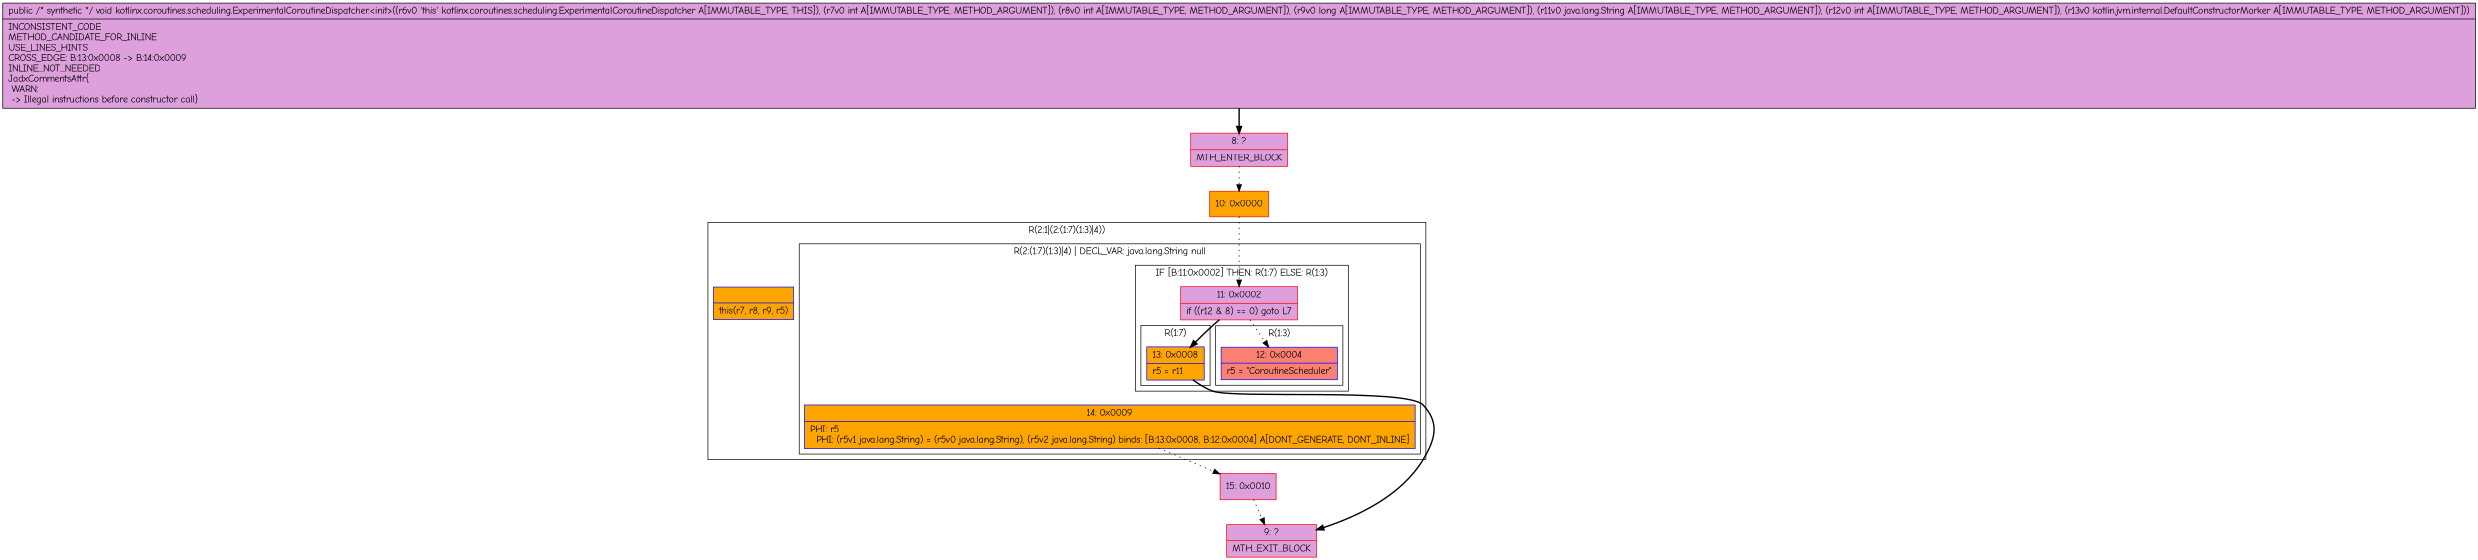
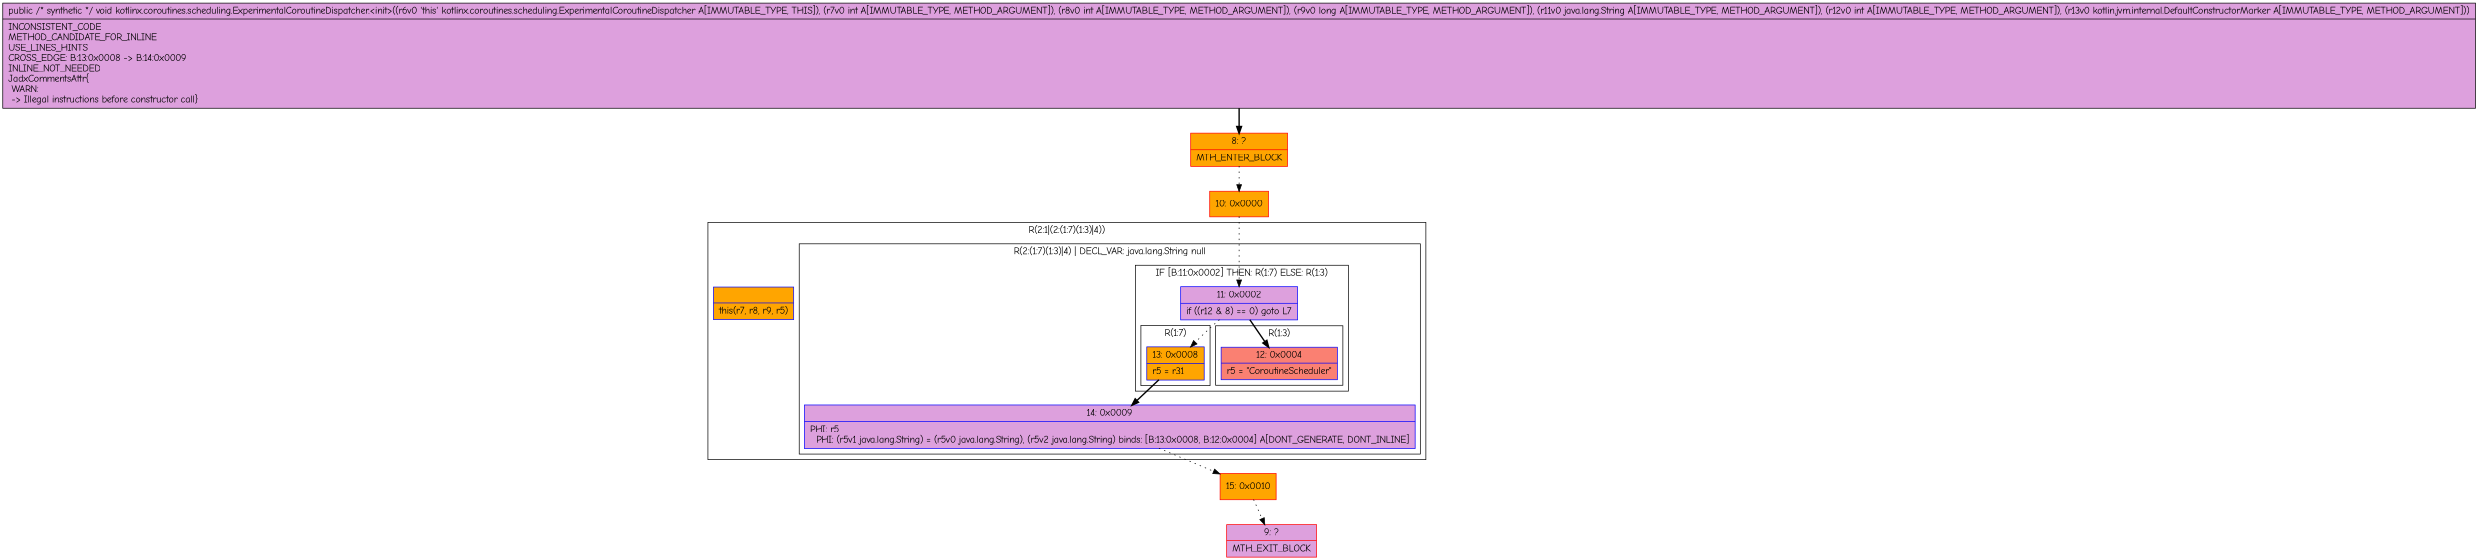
node "8: ?": fillcolor plum -> orange
node "11: 0x0002": color red -> blue
edge "11: 0x0002" -> "12: 0x0004": style dotted -> bold
edge "11: 0x0002" -> "13: 0x0008": style bold -> dotted
node "13: 0x0008": text "r5 = r11" -> "r5 = r31"
edge "13: 0x0008" -> "9: ?": now "13: 0x0008" -> "14: 0x0009"
node "14: 0x0009": fillcolor orange -> plum
node "15: 0x0010": fillcolor plum -> orange
